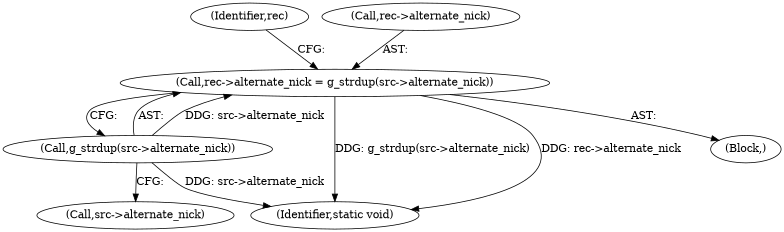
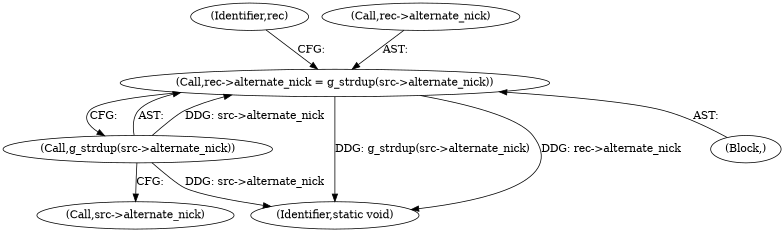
edge "(Call,rec->alternate_nick = g_strdup(src->alternate_nick))" -> "(Block,)": reversed
